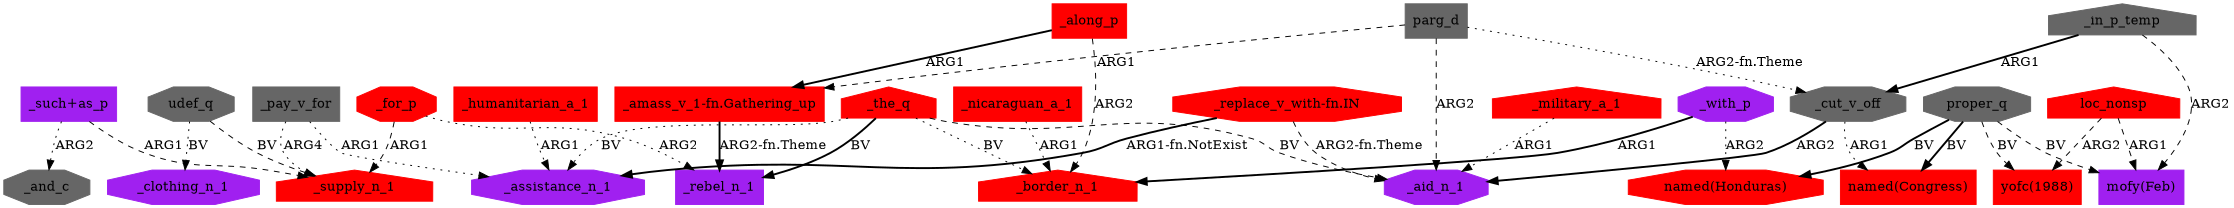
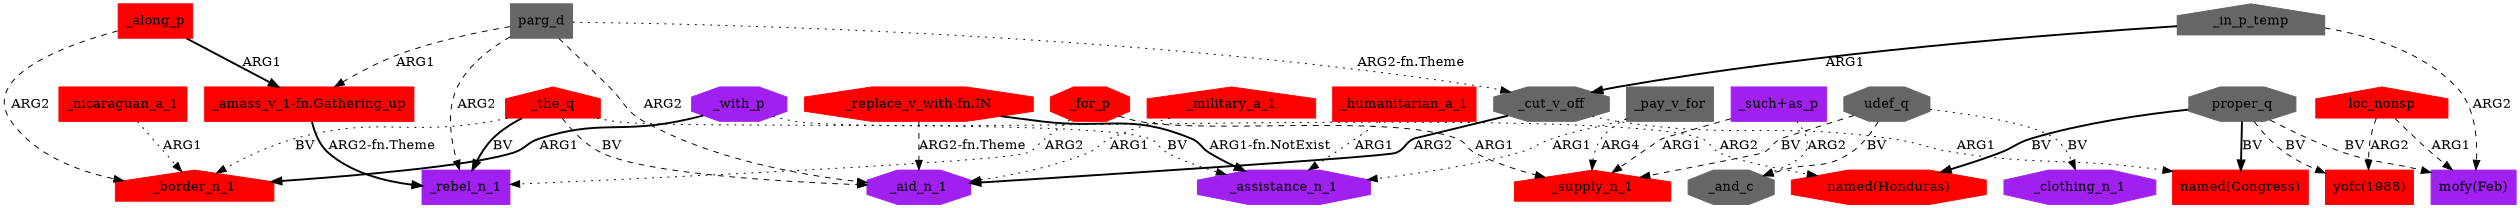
edge "parg_d" -> "_rebel_n_1": added, label "ARG2"
edge "udef_q" -> "_and_c": added, label "BV"
